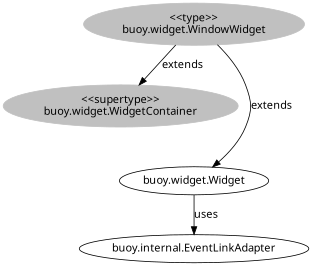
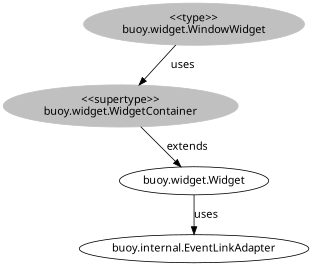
edge "<<type>> buoy.widget.WindowWidget" -> "<<supertype>> buoy.widget.WidgetContainer": label "extends" -> "uses"
edge "<<type>> buoy.widget.WindowWidget" -> "buoy.widget.Widget": now "<<supertype>> buoy.widget.WidgetContainer" -> "buoy.widget.Widget"
